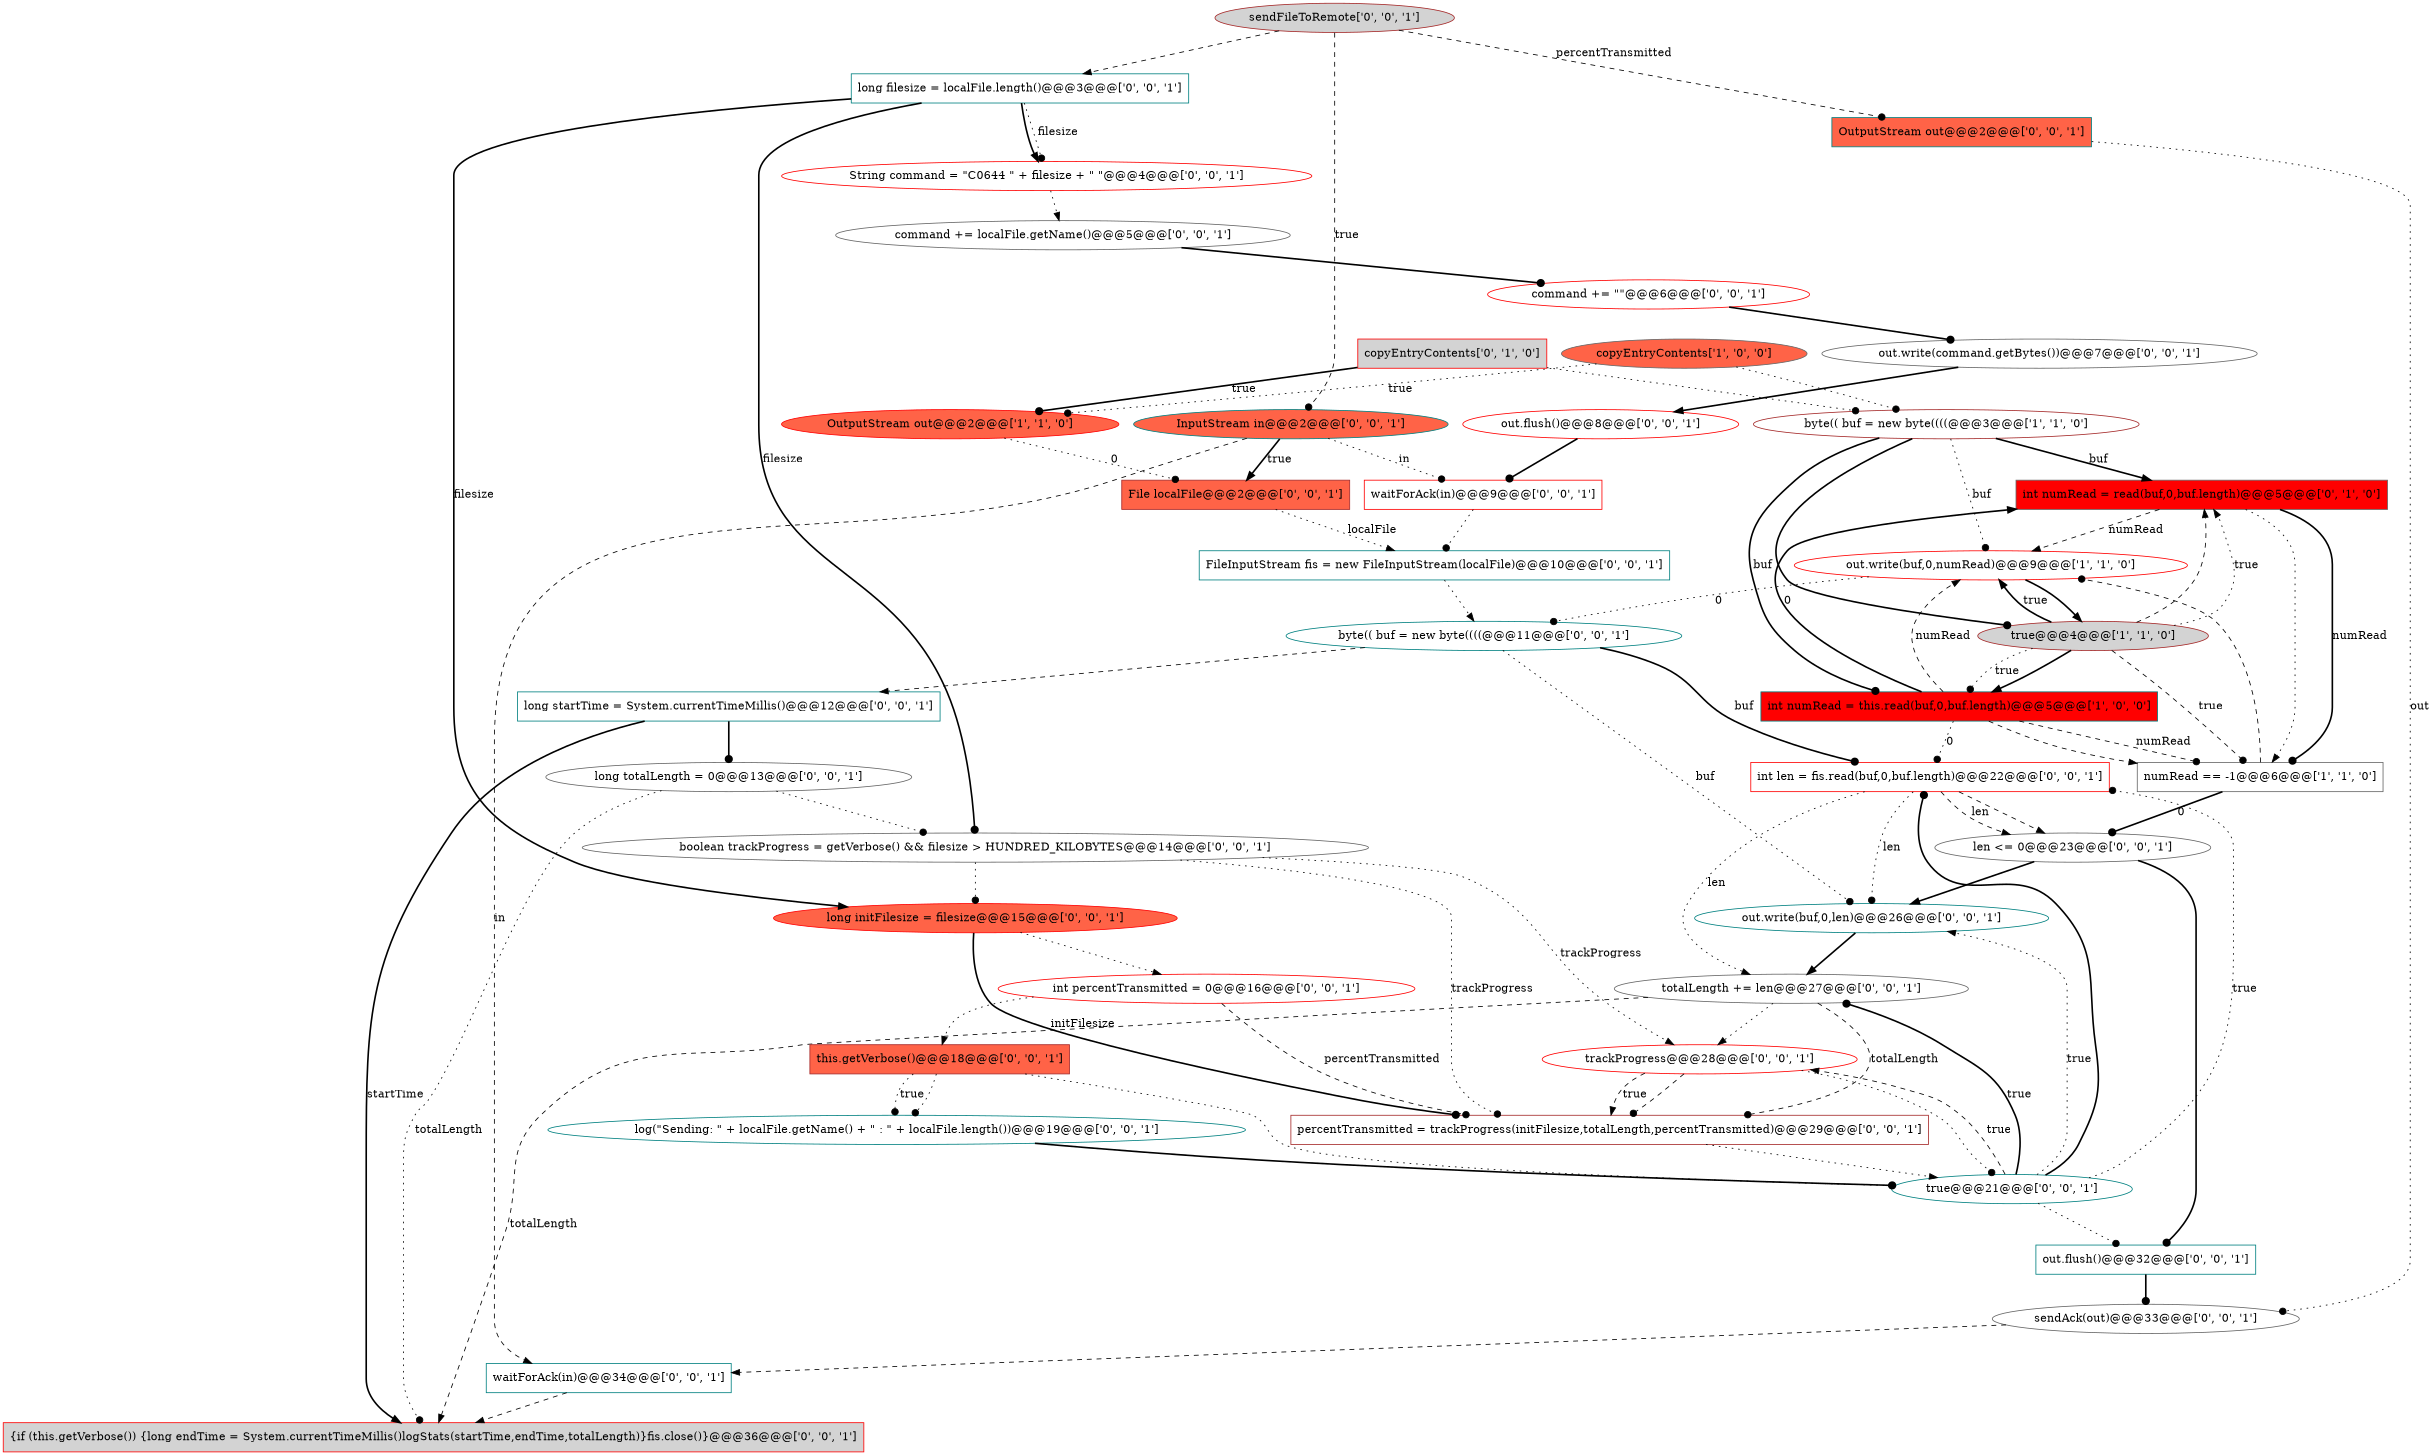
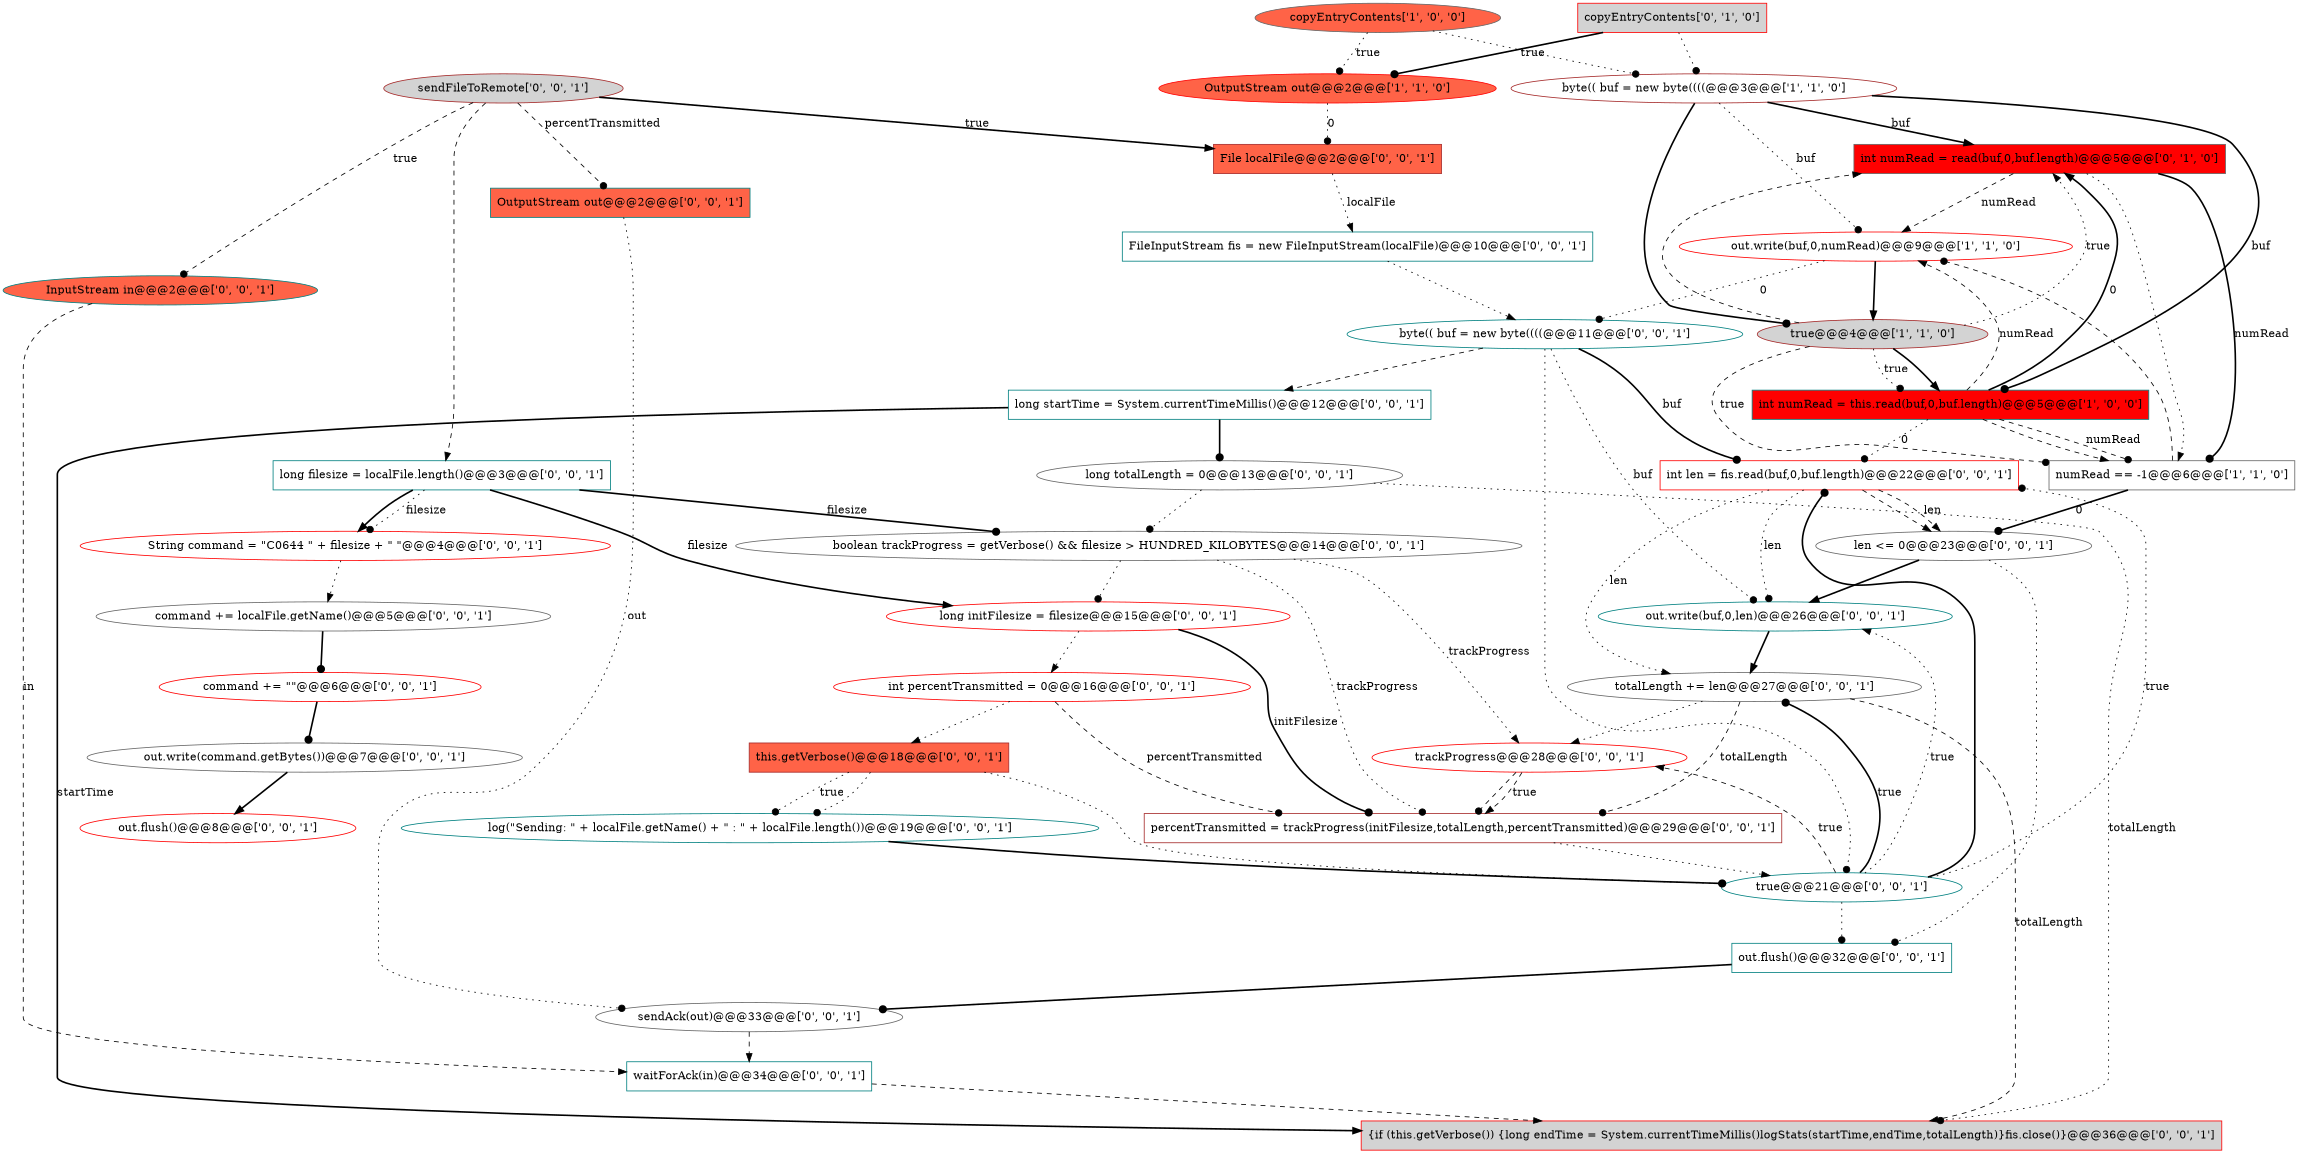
edge "InputStream in@@@2@@@['0', '0', '1']" -> "File localFile@@@2@@@['0', '0', '1']": now "sendFileToRemote['0', '0', '1']" -> "File localFile@@@2@@@['0', '0', '1']"
node "waitForAck(in)@@@9@@@['0', '0', '1']": removed
edge "true@@@4@@@['1', '1', '0']" -> "out.write(buf,0,numRead)@@@9@@@['1', '1', '0']": removed, label "true"
node "long initFilesize = filesize@@@15@@@['0', '0', '1']": fillcolor tomato -> white
edge "len <= 0@@@23@@@['0', '0', '1']" -> "out.flush()@@@32@@@['0', '0', '1']": style bold -> dotted
edge "trackProgress@@@28@@@['0', '0', '1']" -> "true@@@21@@@['0', '0', '1']": now "byte(( buf = new byte((((@@@11@@@['0', '0', '1']" -> "true@@@21@@@['0', '0', '1']"
